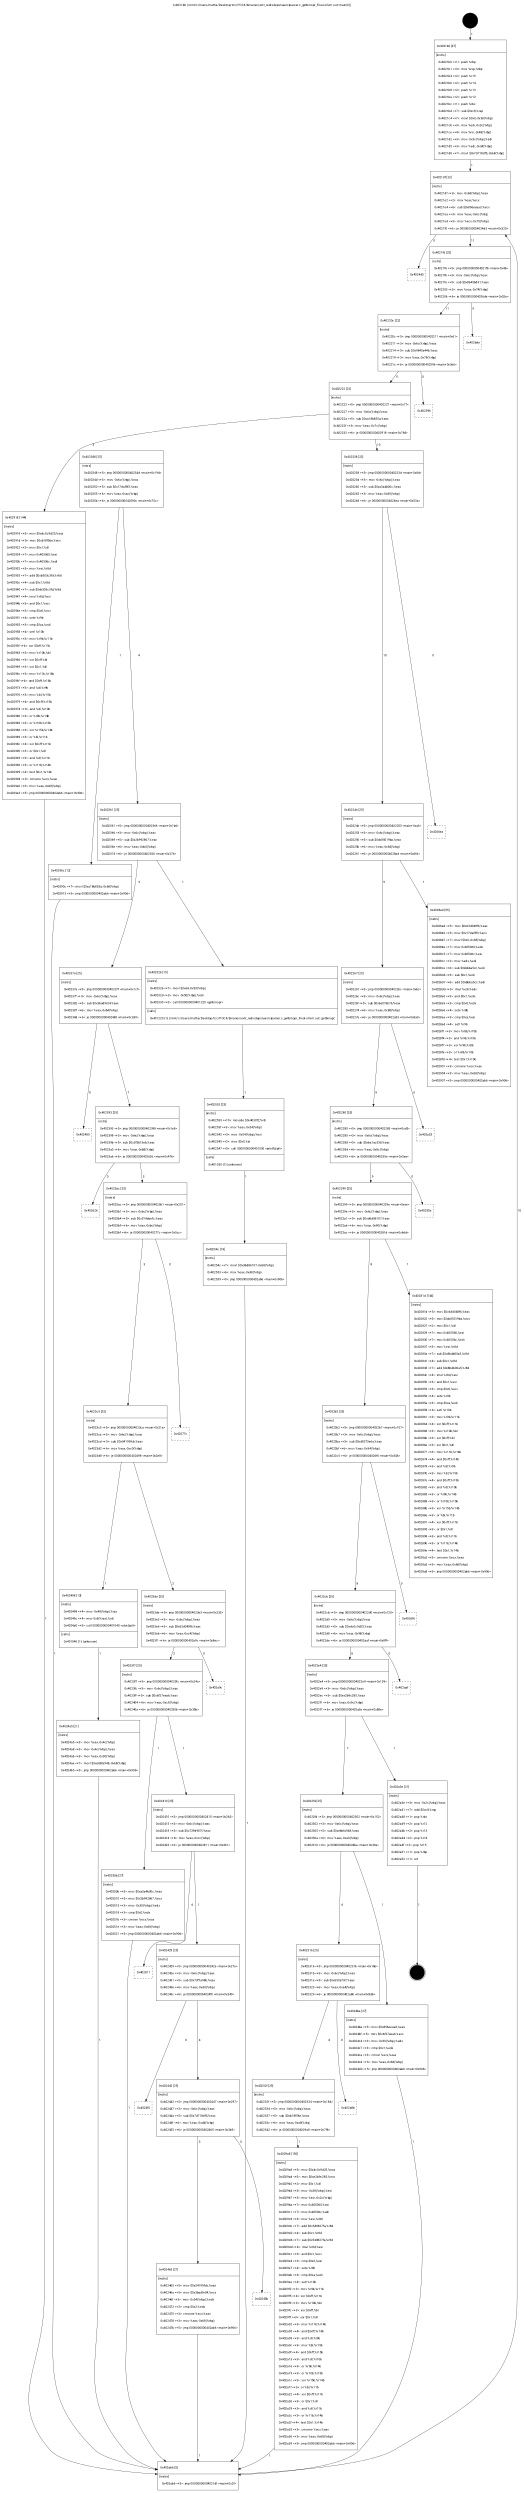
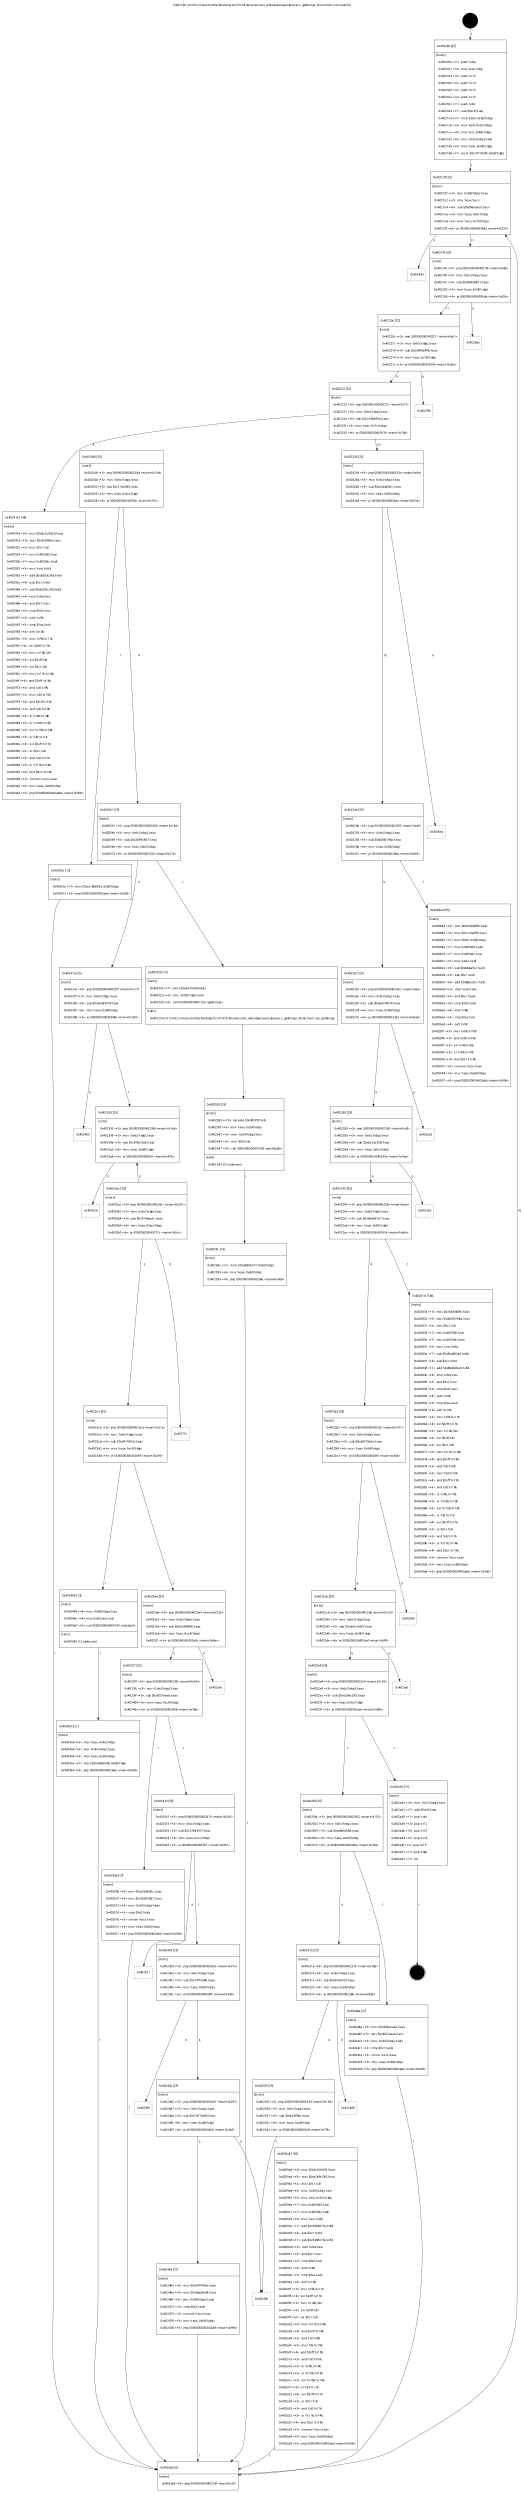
edge "0x402393 [25]" -> "0x4023ac [25]": reversed
edge "0x402918 [144]" -> "0x402ab6 [5]": removed, label "1"
edge "0x40232f [25]" -> "0x4029a8 [150]": now "0x40232f [25]" -> "0x40245b"
